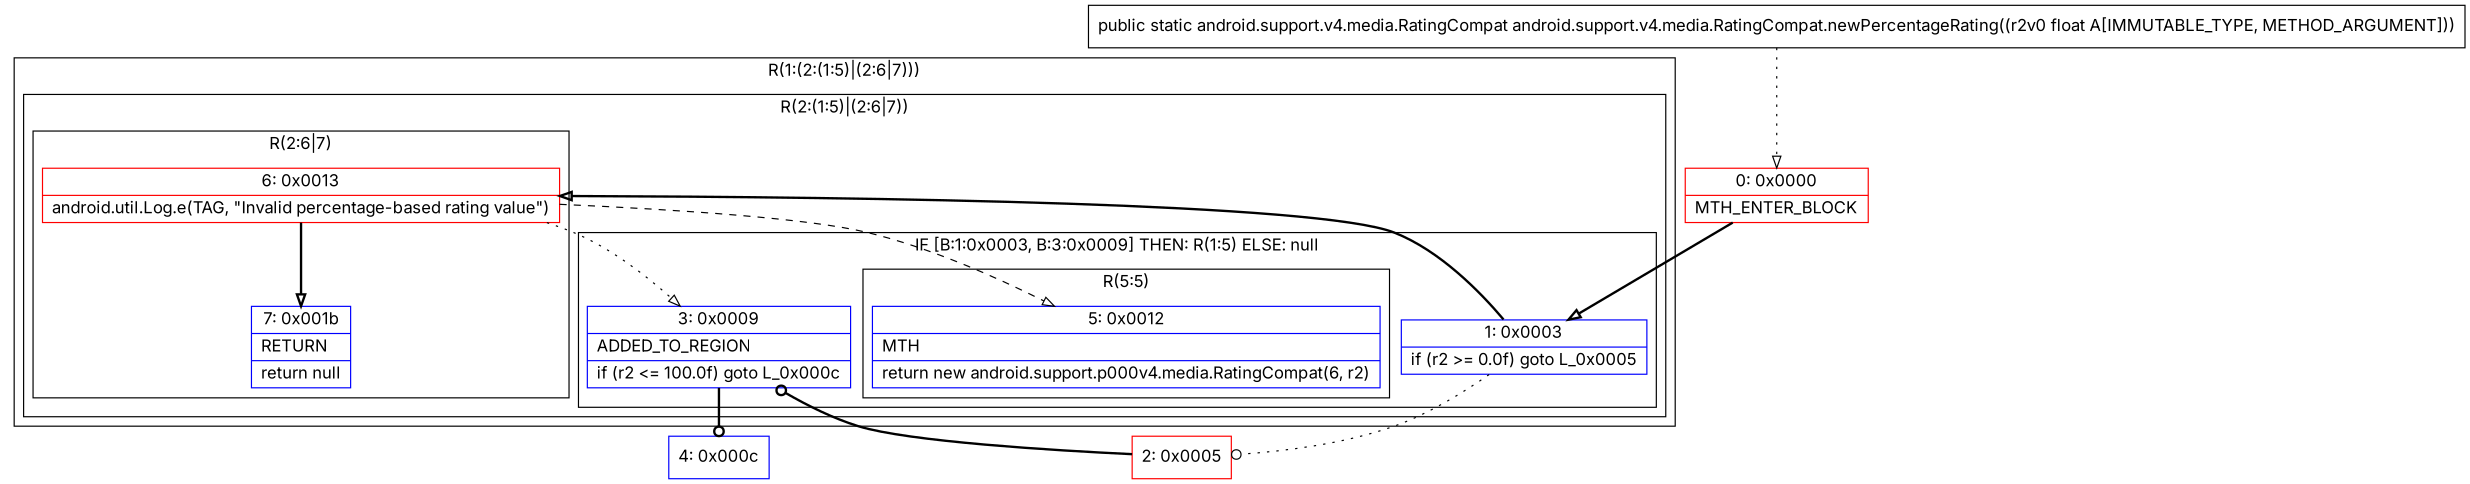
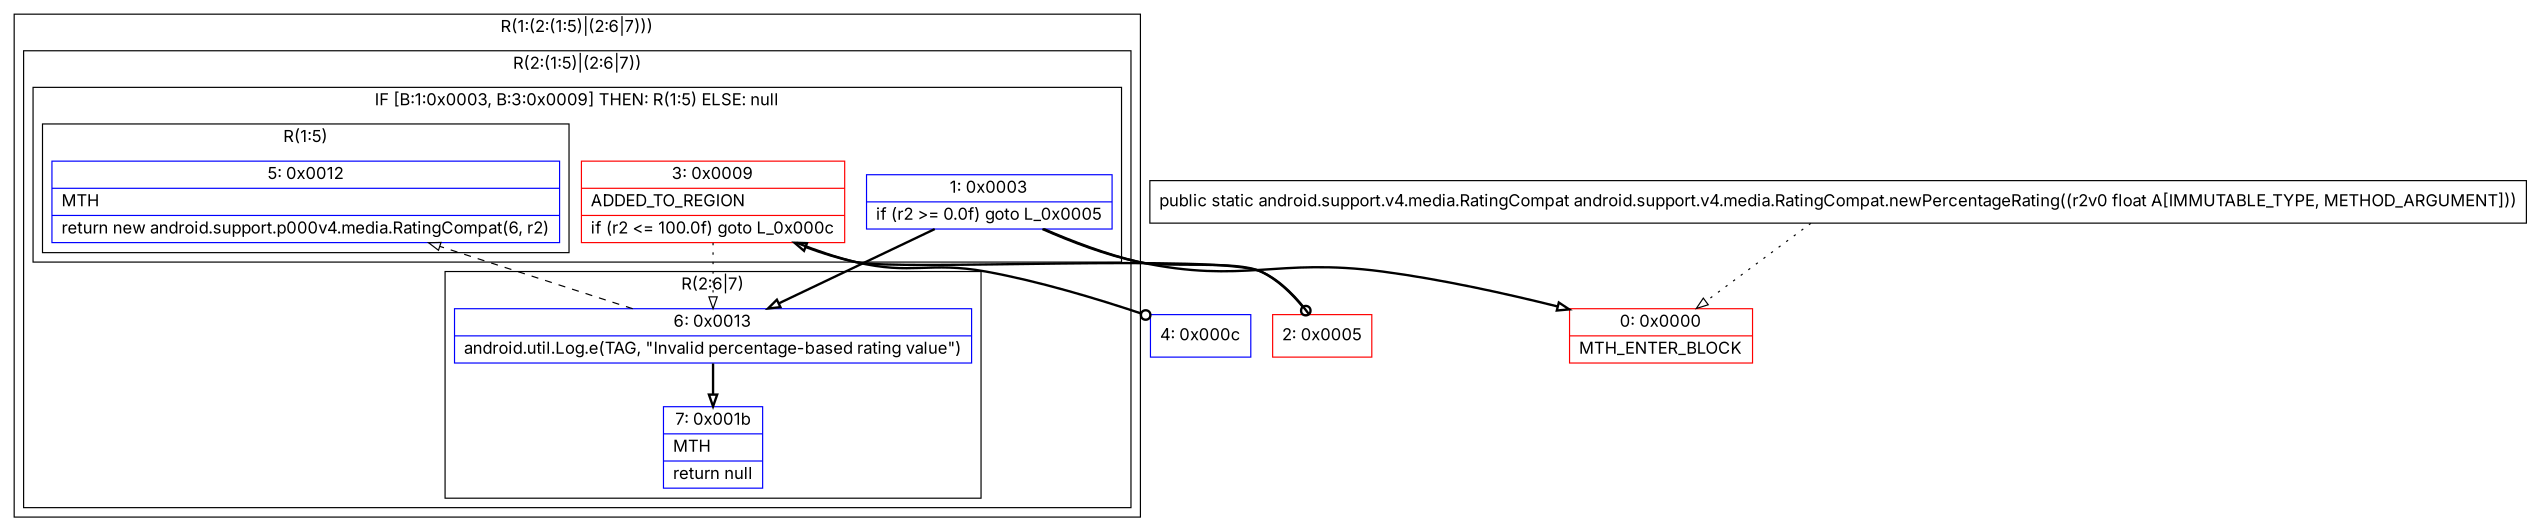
node "6: 0x0013": color red -> blue
edge "6: 0x0013" -> "3: 0x0009": reversed
edge "0: 0x0000" -> "1: 0x0003": reversed
cluster "R(5:5)": label "R(5:5)" -> "R(1:5)"
node "7: 0x001b": text "RETURN" -> "MTH"
node "3: 0x0009": color blue -> red
edge "1: 0x0003" -> "2: 0x0005": style dotted -> bold
edge "2: 0x0005" -> "3: 0x0009": arrowhead odot -> onormal
